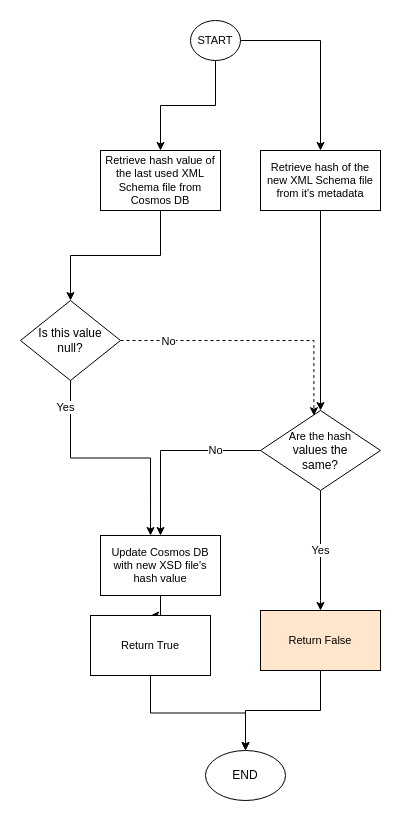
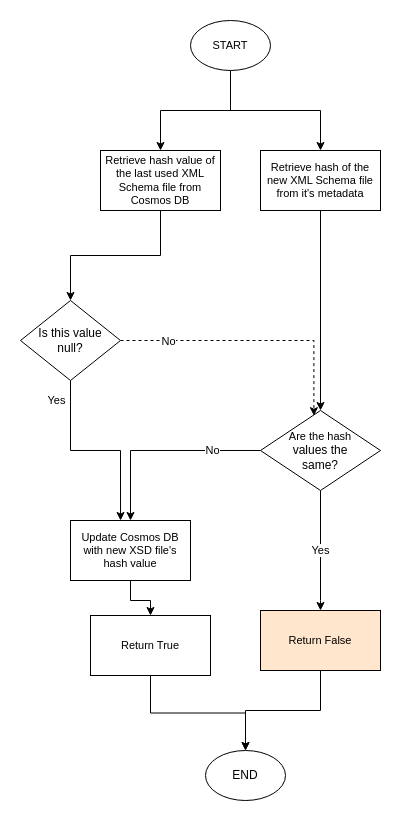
node "START": size 50x40 -> 80x50
node "Update Cosmos DB with new XSD file's hash value": moved (161, 566) -> (131, 551)
